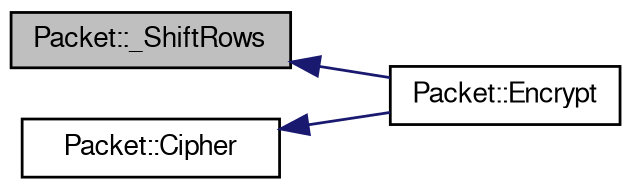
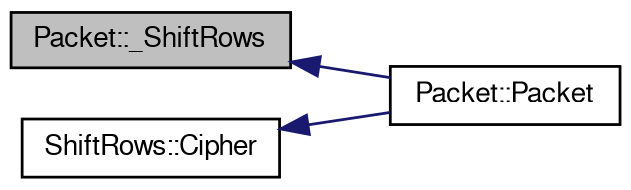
node "Packet::Encrypt": label "Packet::Encrypt" -> "Packet::Packet"
node "Packet::Cipher": label "Packet::Cipher" -> "ShiftRows::Cipher"
